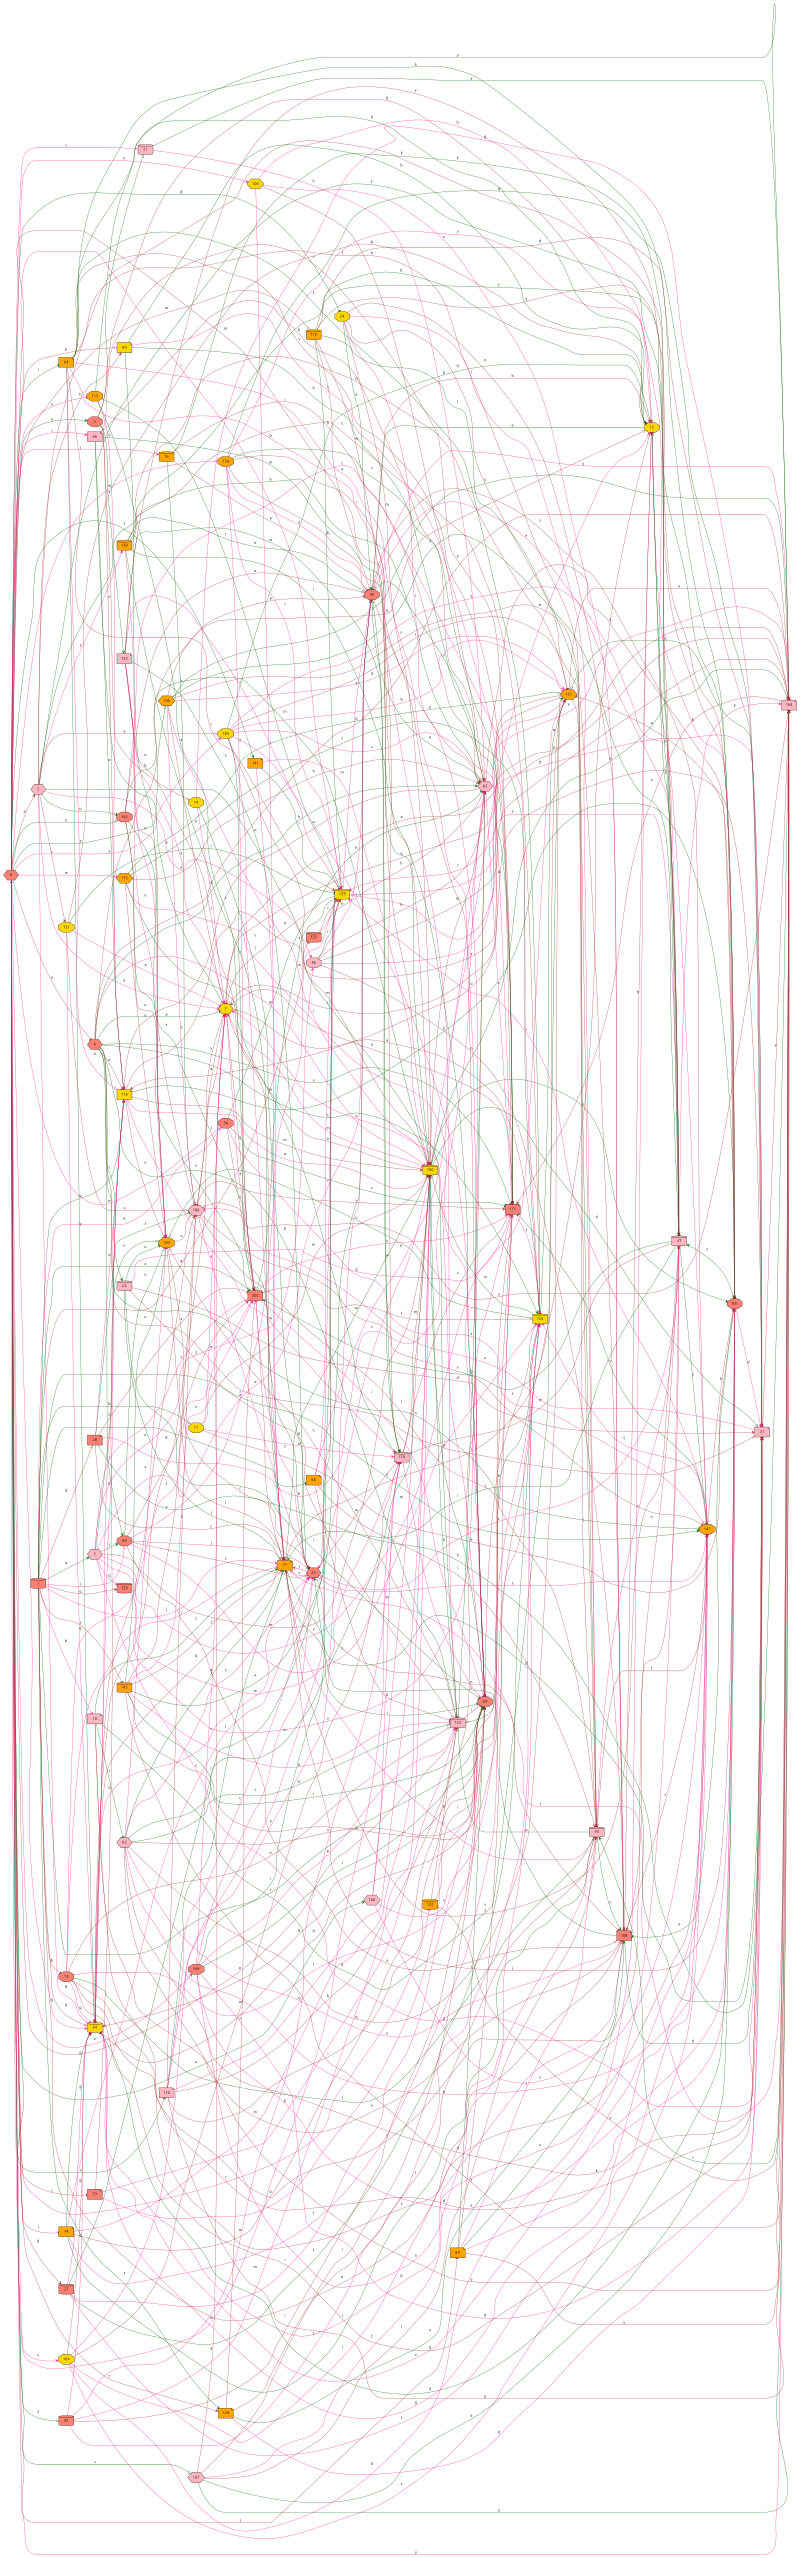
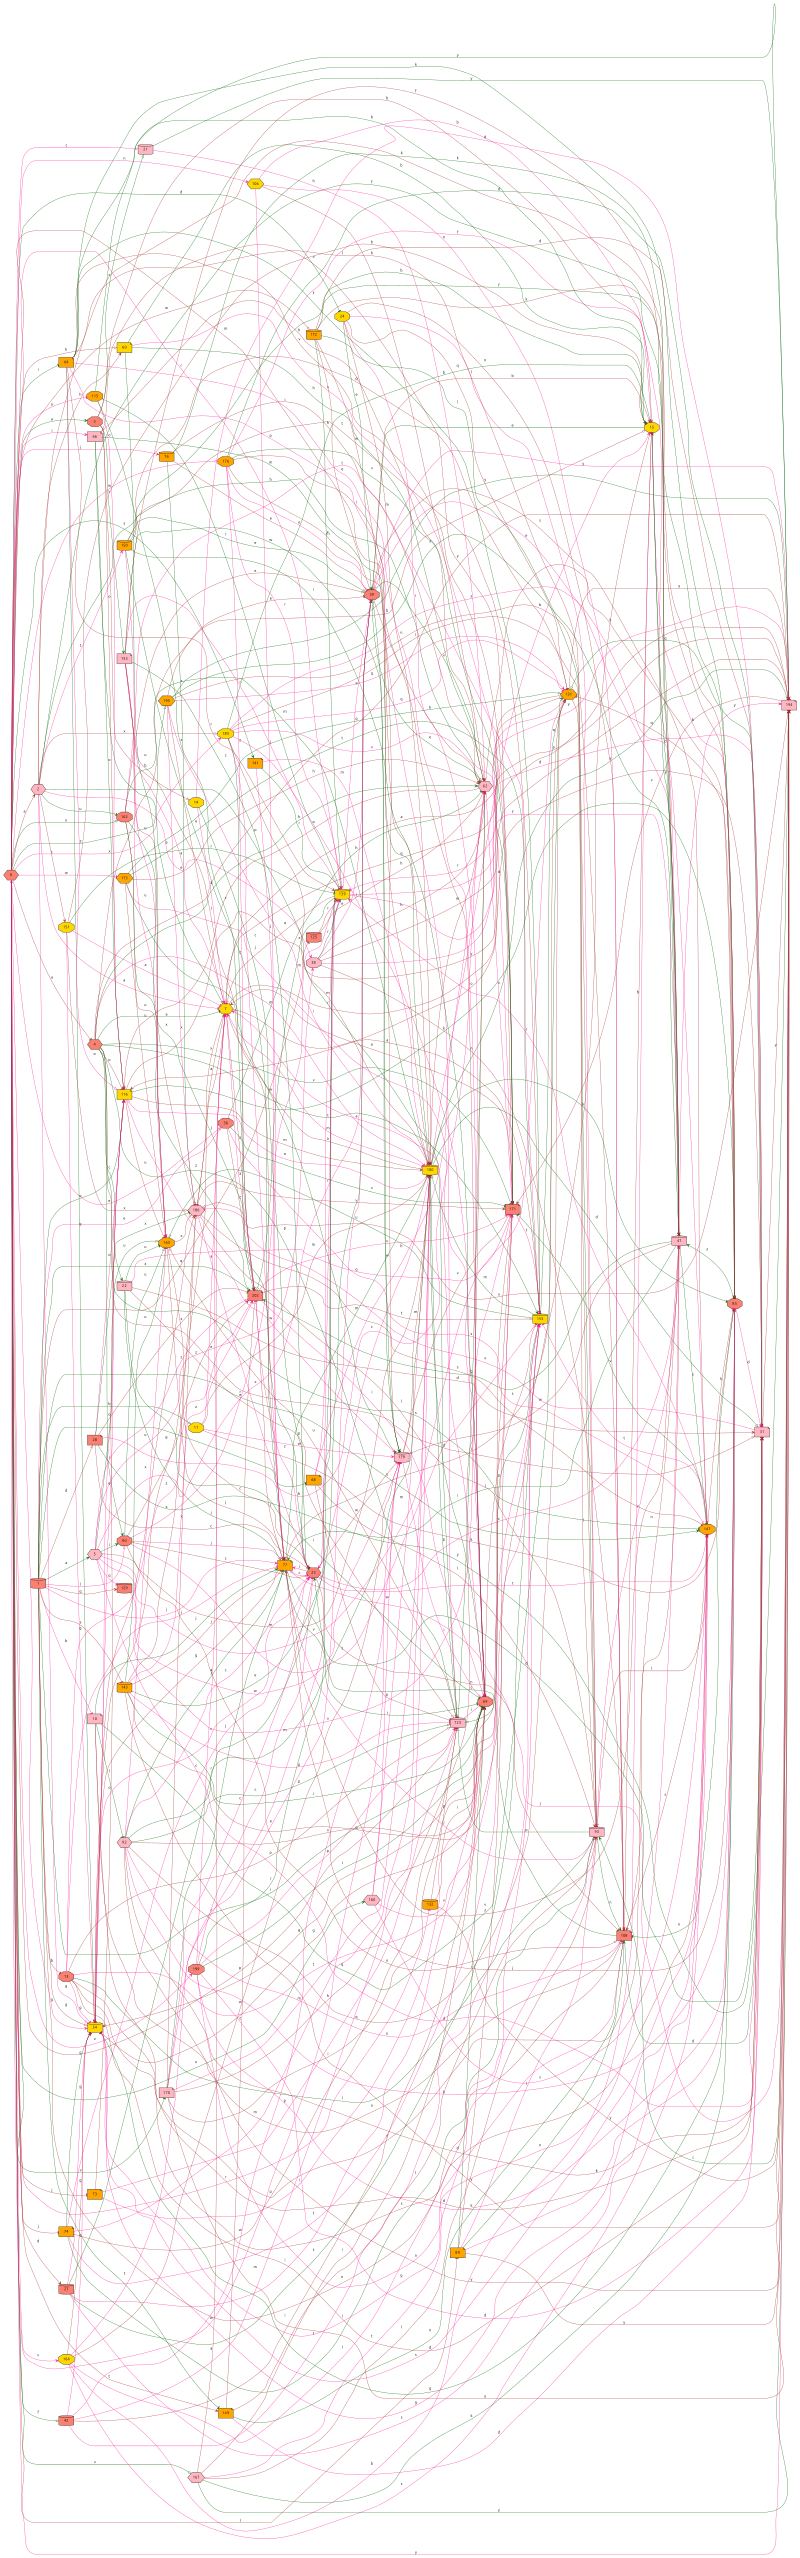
node "73": fillcolor salmon -> orange
